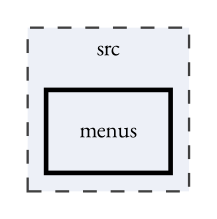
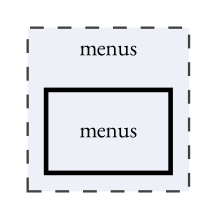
cluster "src": label "src" -> "menus"
